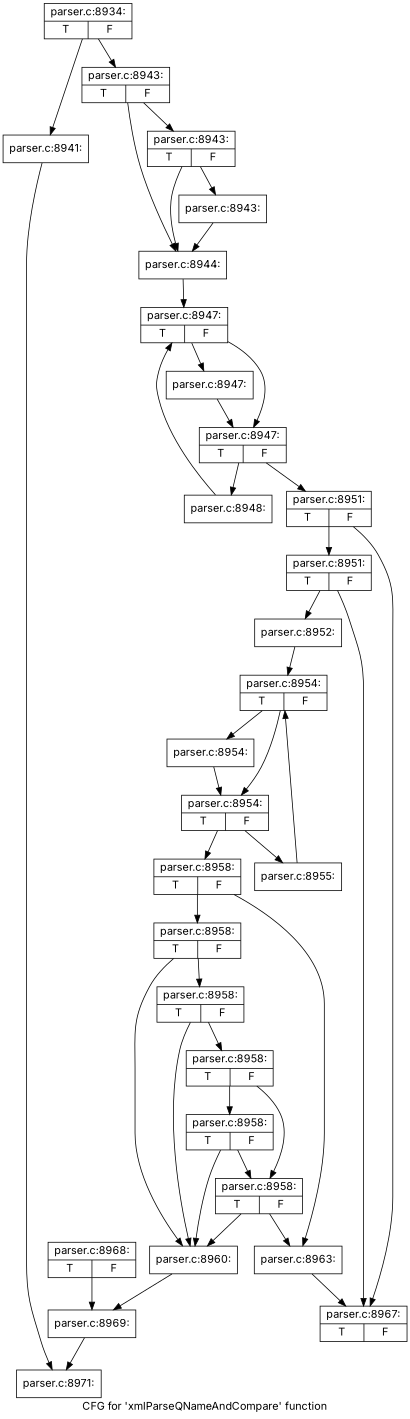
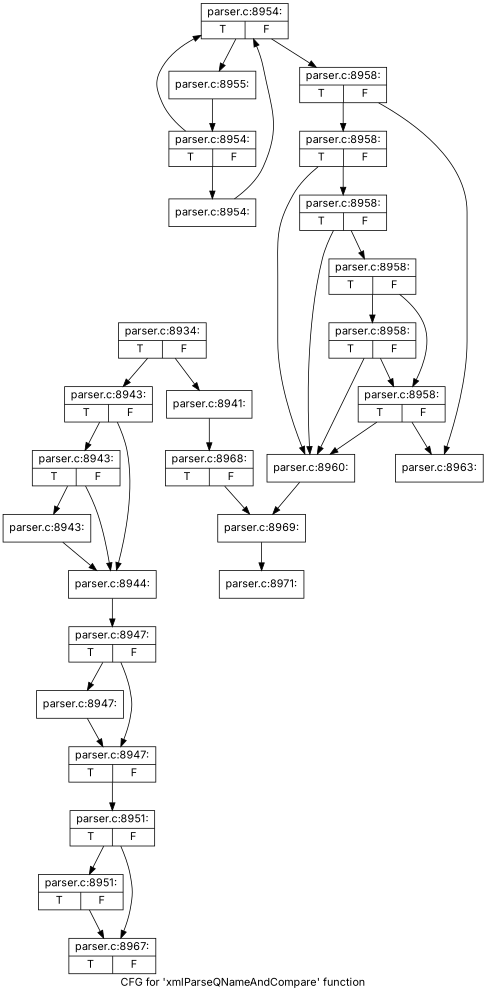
node "parser.c:8948:": removed
node "parser.c:8952:": removed
edge "parser.c:8941:" -> "parser.c:8971:": now "parser.c:8941:" -> "parser.c:8968:"
edge "parser.c:8963:" -> "parser.c:8967:": removed
